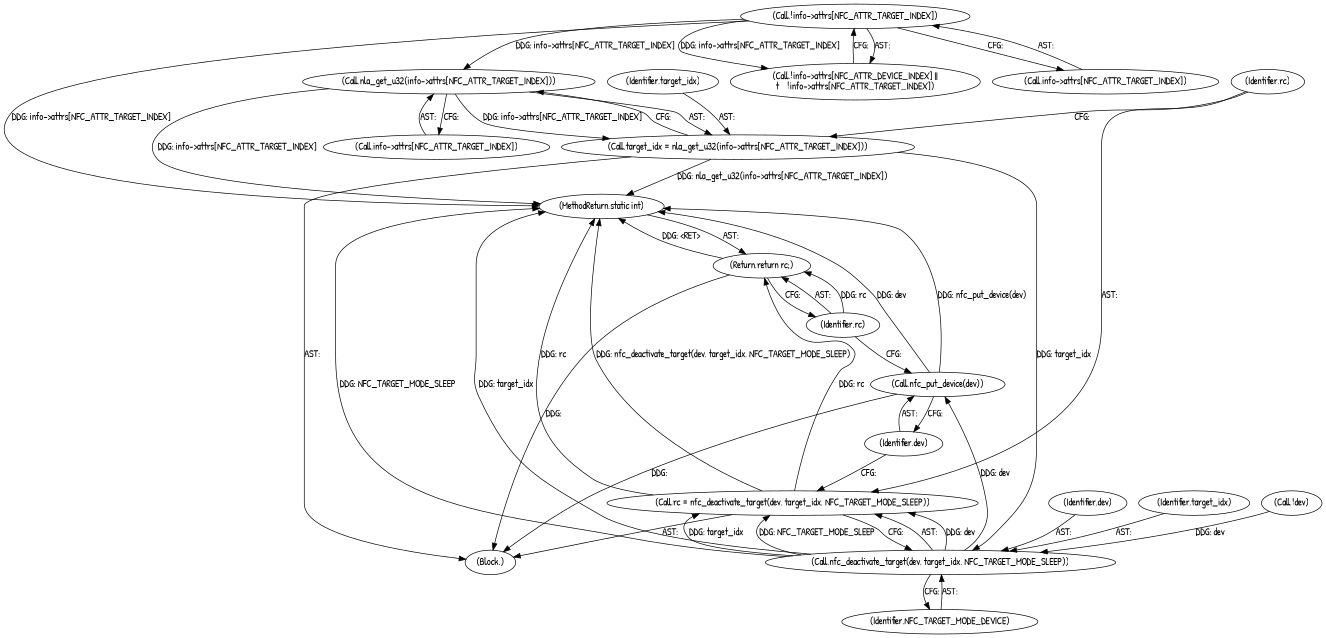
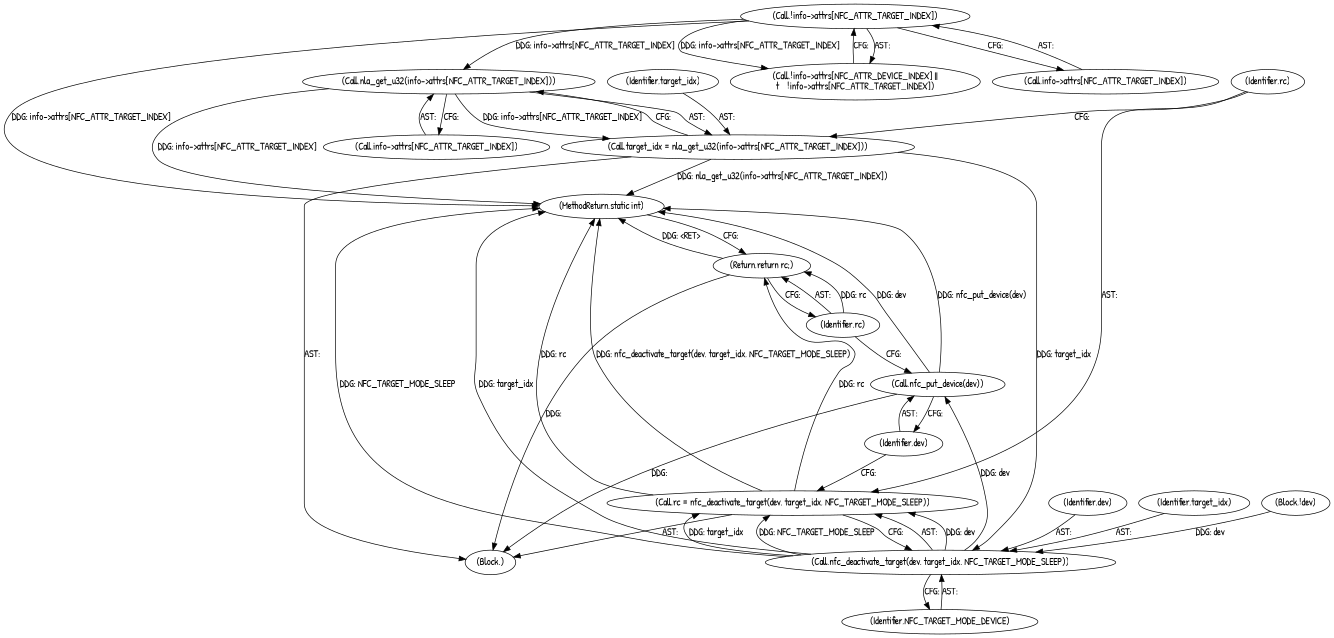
edge "(MethodReturn,static int)" -> "(Return,return rc;)": label "AST: " -> "CFG: "
node "(Call,!dev)": label "(Call,!dev)" -> "(Block,!dev)"
